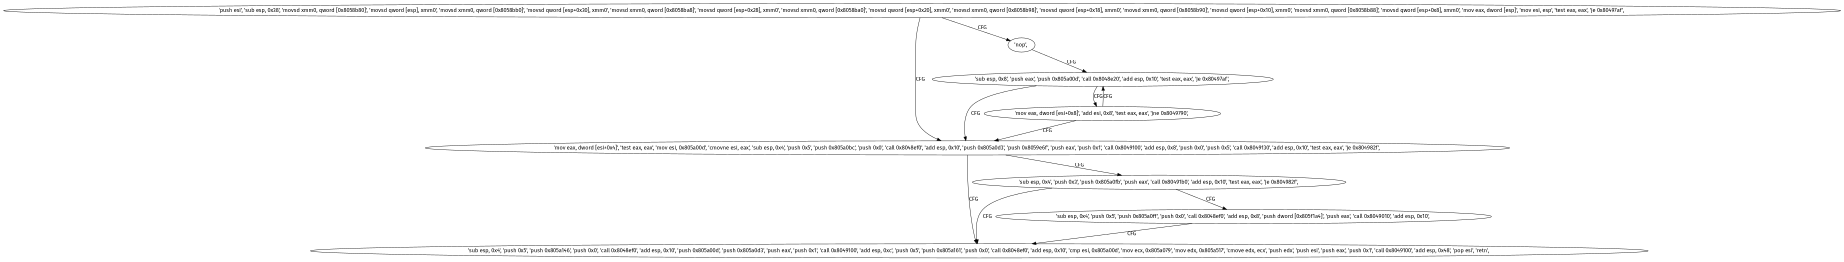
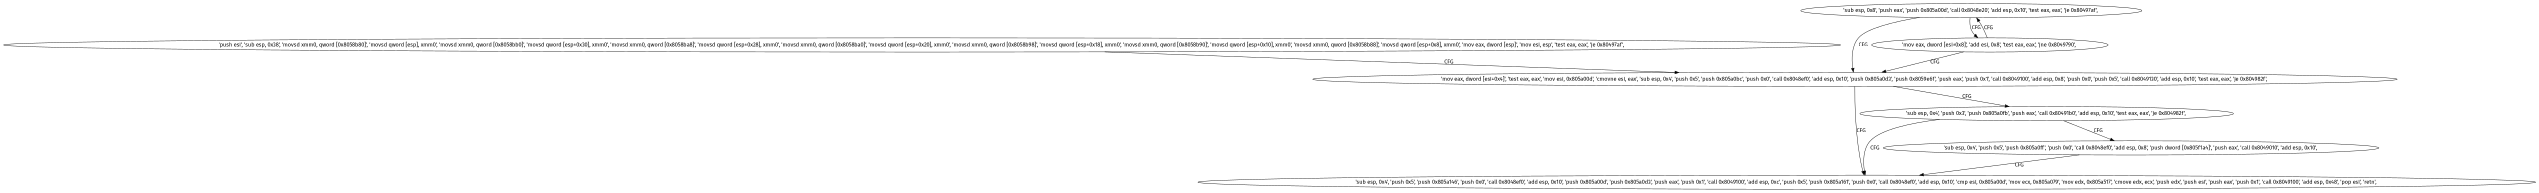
node "'nop',": removed
